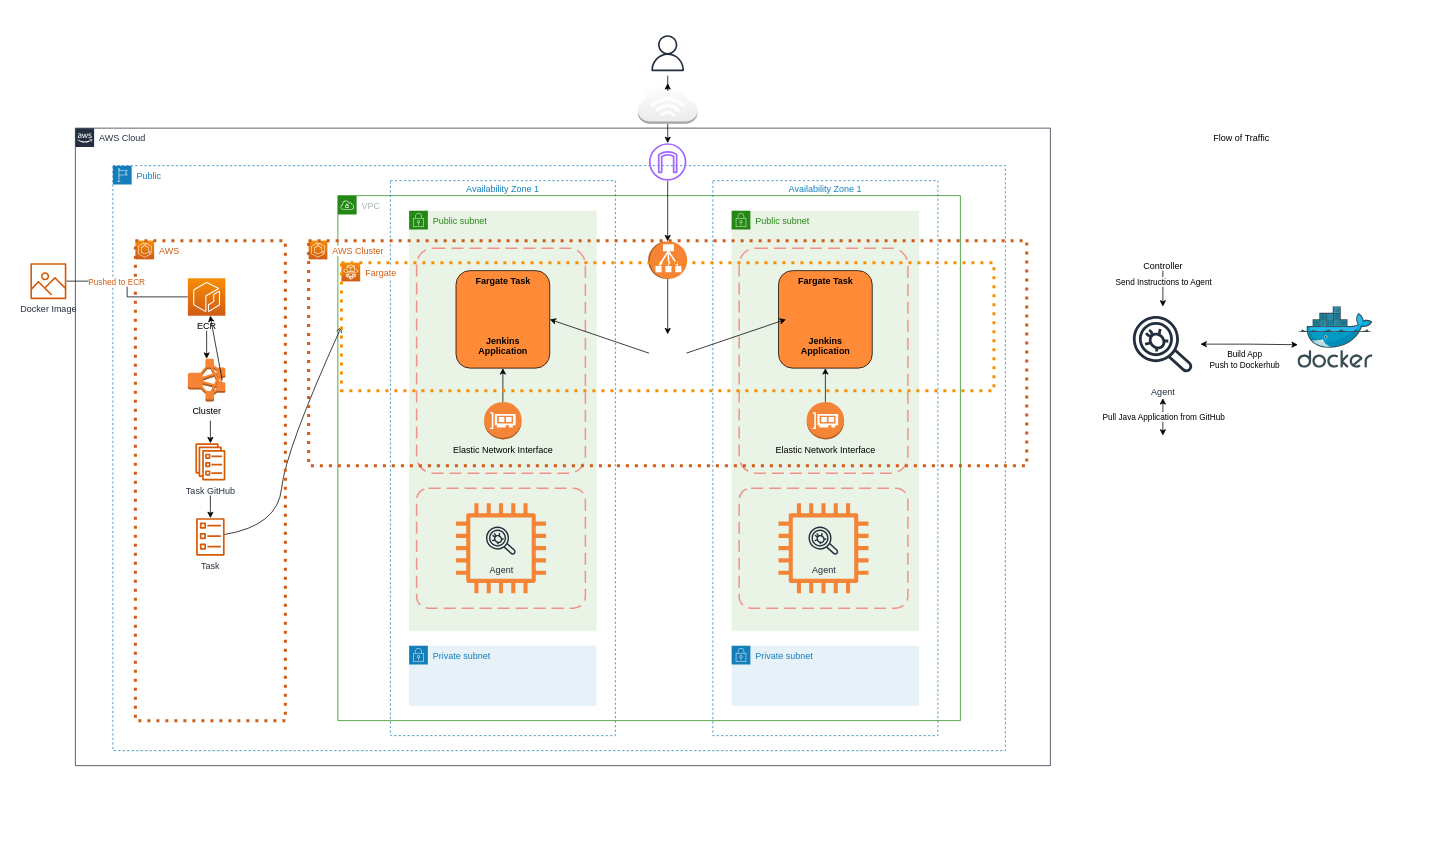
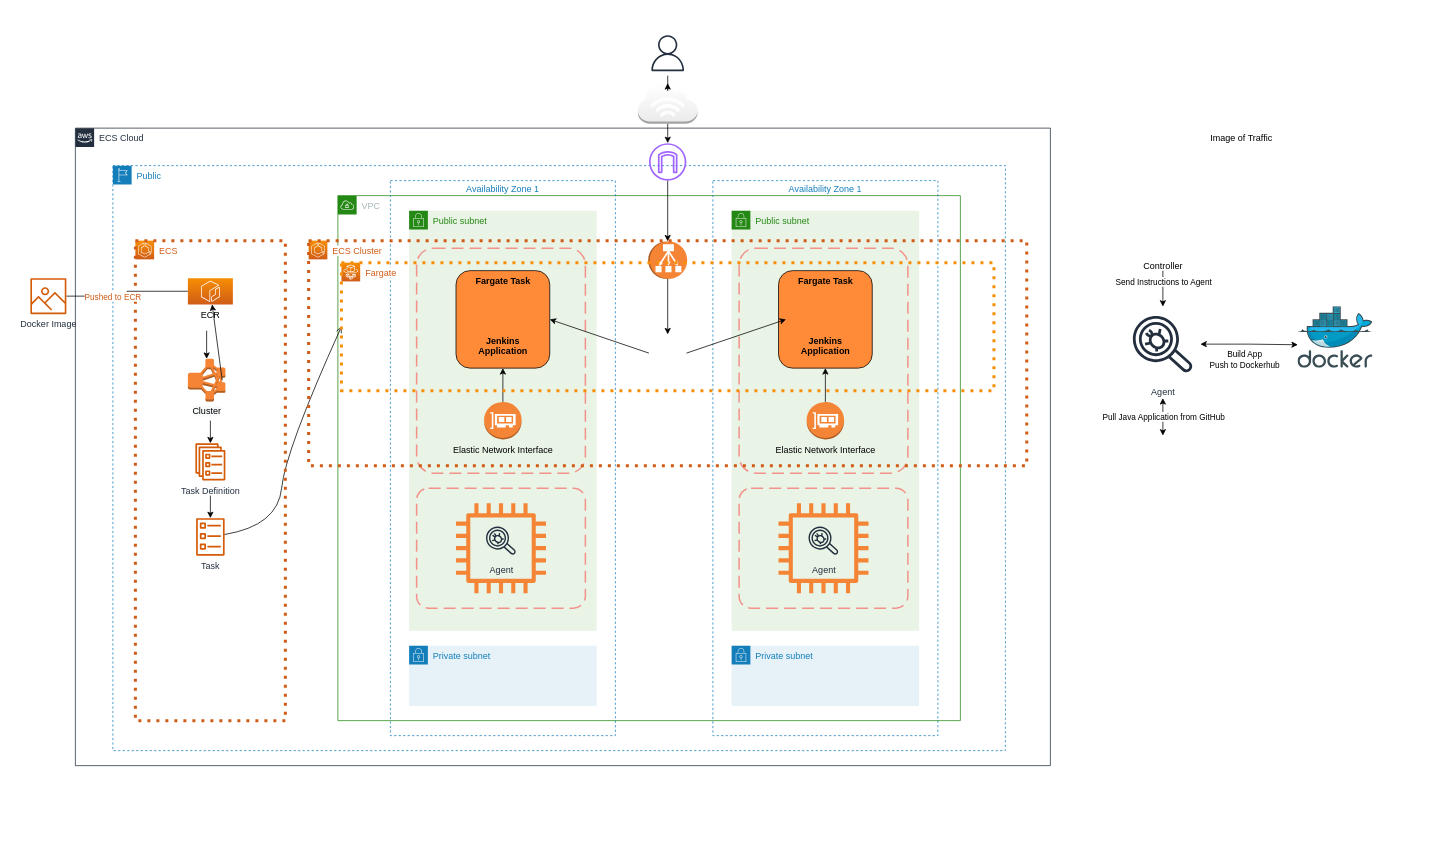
node "AWS Cloud": label "AWS Cloud" -> "ECS Cloud"
node "Flow of Traffic": label "Flow of Traffic" -> "Image of Traffic"
node "AWS": label "AWS" -> "ECS"
node "AWS Cluster": label "AWS Cluster" -> "ECS Cluster"
node "Docker Image": moved (48, 281) -> (48, 296)
node "ECR": size 38x38 -> 45x26
node "Task GitHub": label "Task GitHub" -> "Task Definition"
